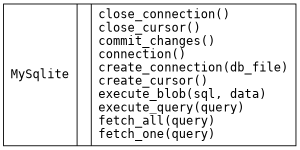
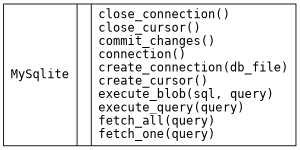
node "MySqlite": text "execute_blob(sql, data)" -> "execute_blob(sql, query)"
